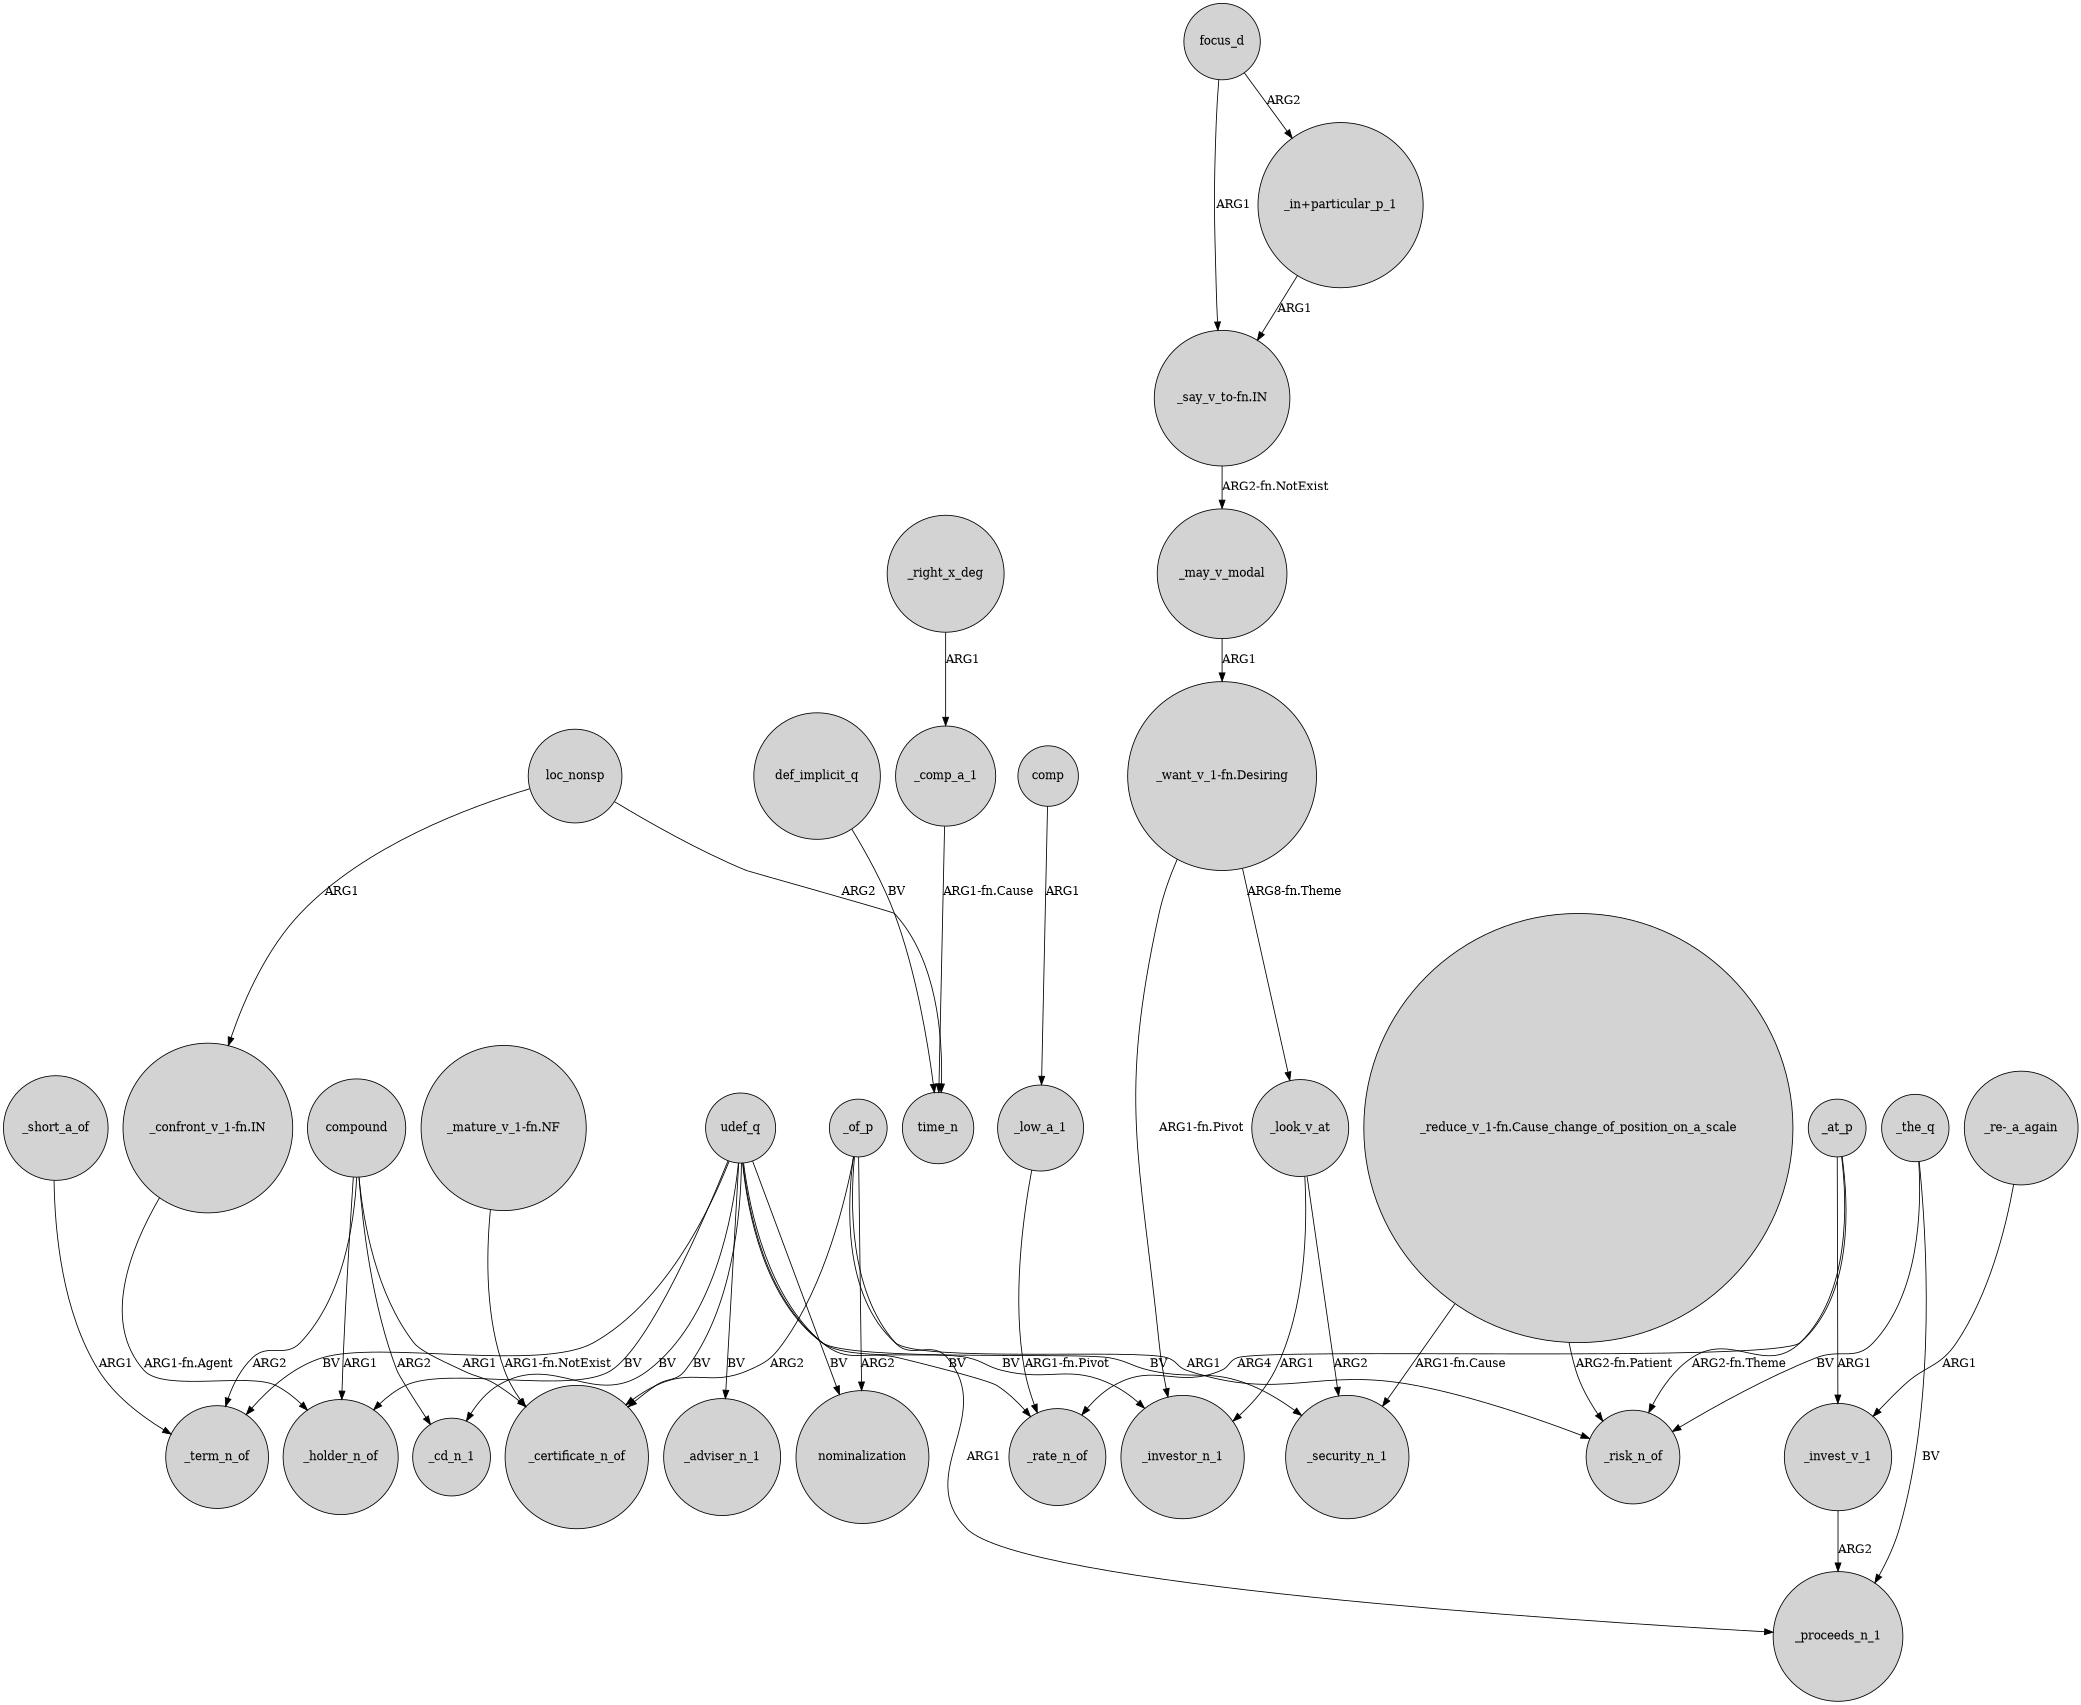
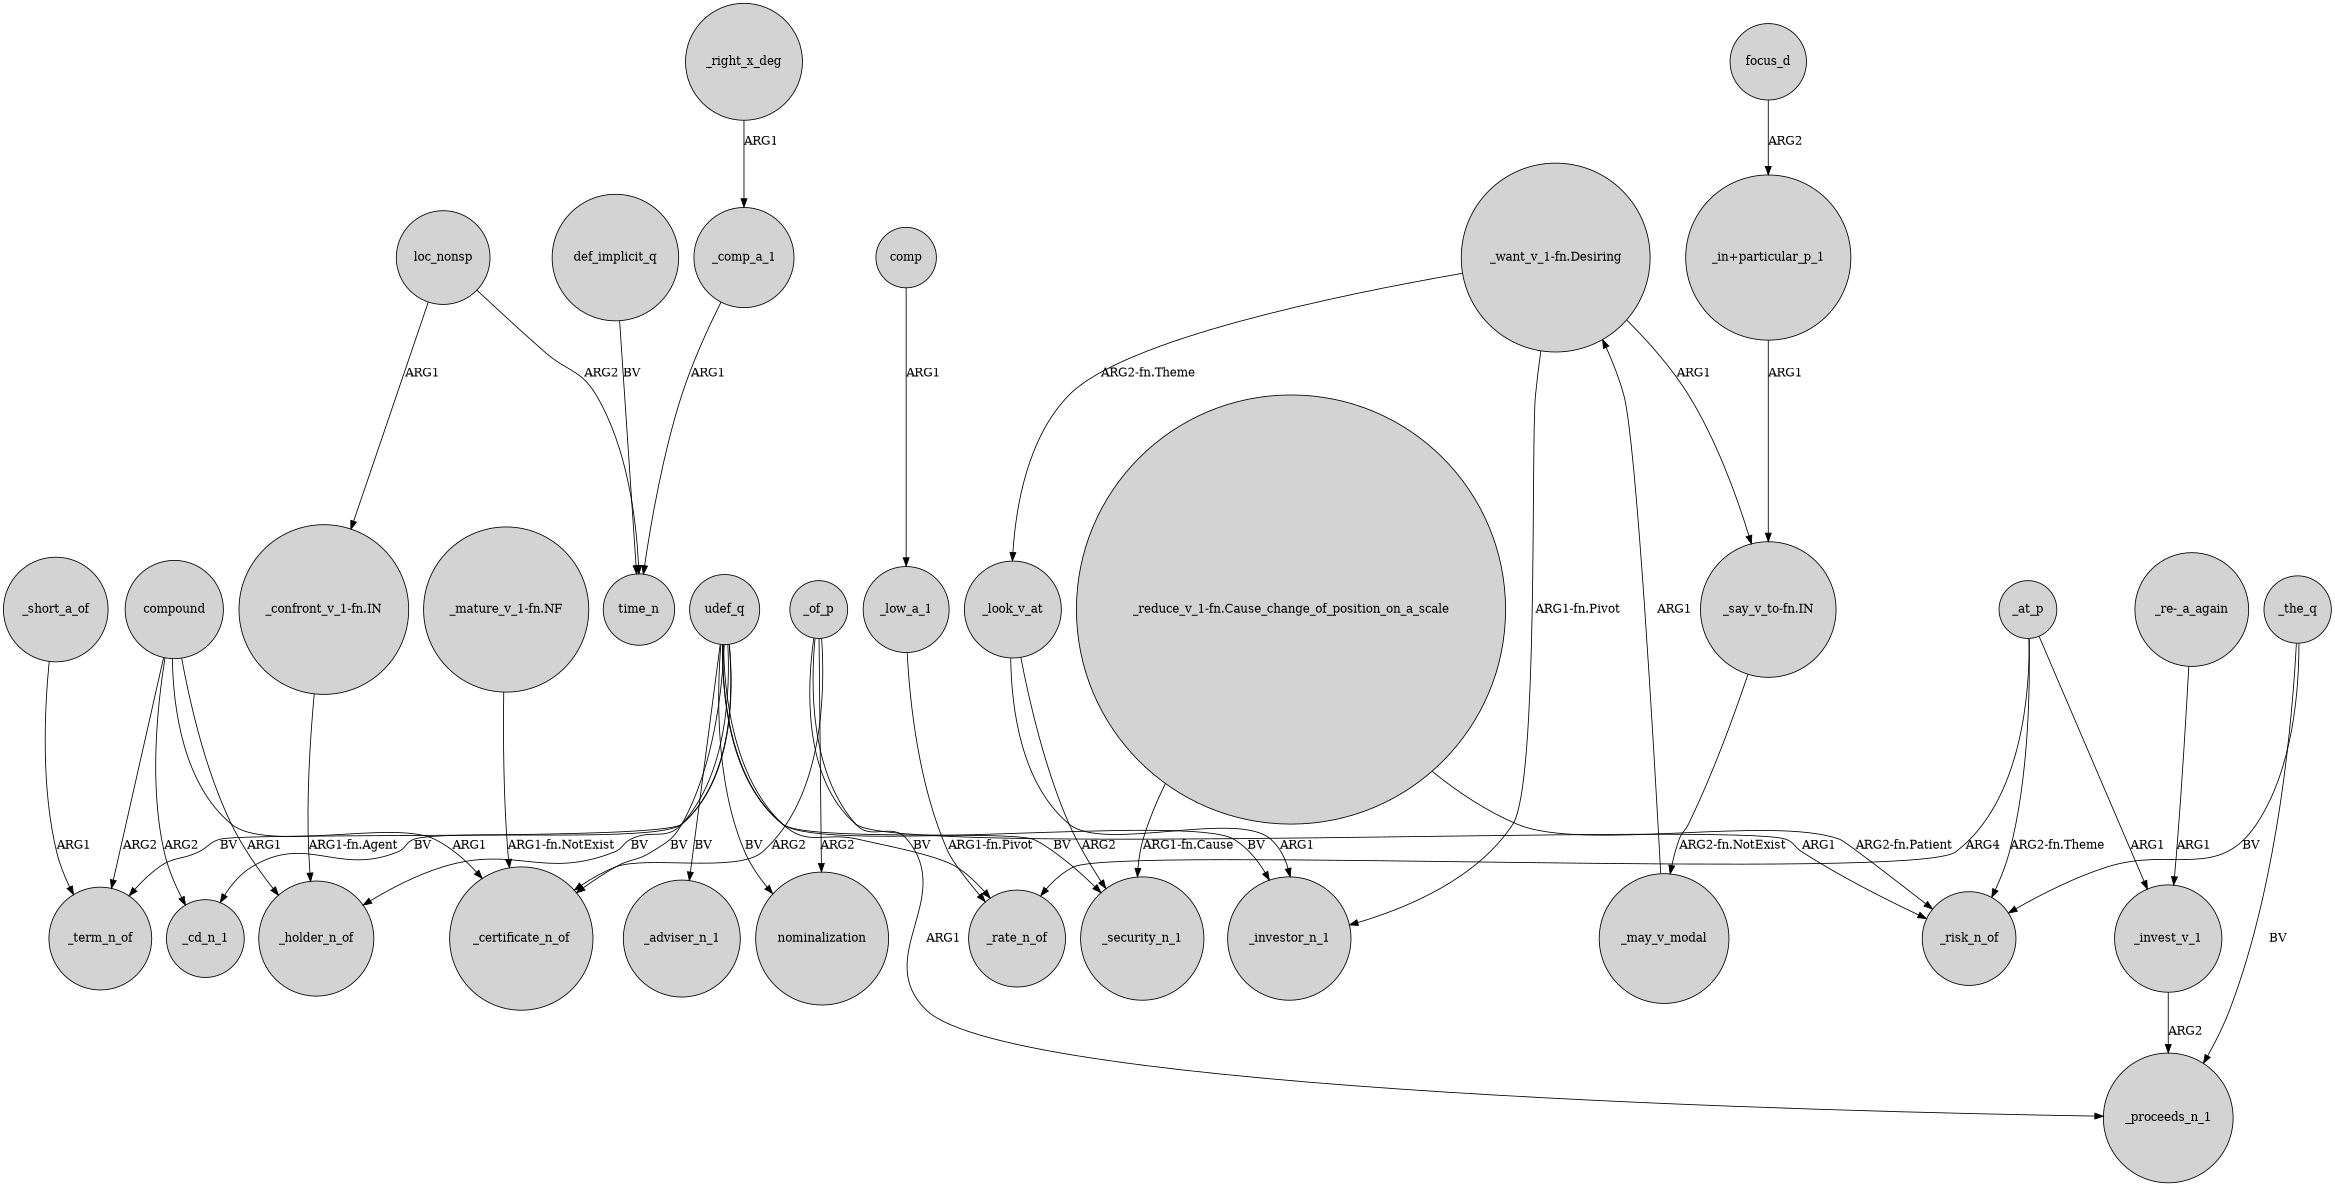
edge "focus_d" -> "_say_v_to-fn.IN": now "_want_v_1-fn.Desiring" -> "_say_v_to-fn.IN"
edge "_comp_a_1" -> "time_n": label "ARG1-fn.Cause" -> "ARG1"
edge "_want_v_1-fn.Desiring" -> "_look_v_at": label "ARG8-fn.Theme" -> "ARG2-fn.Theme"
